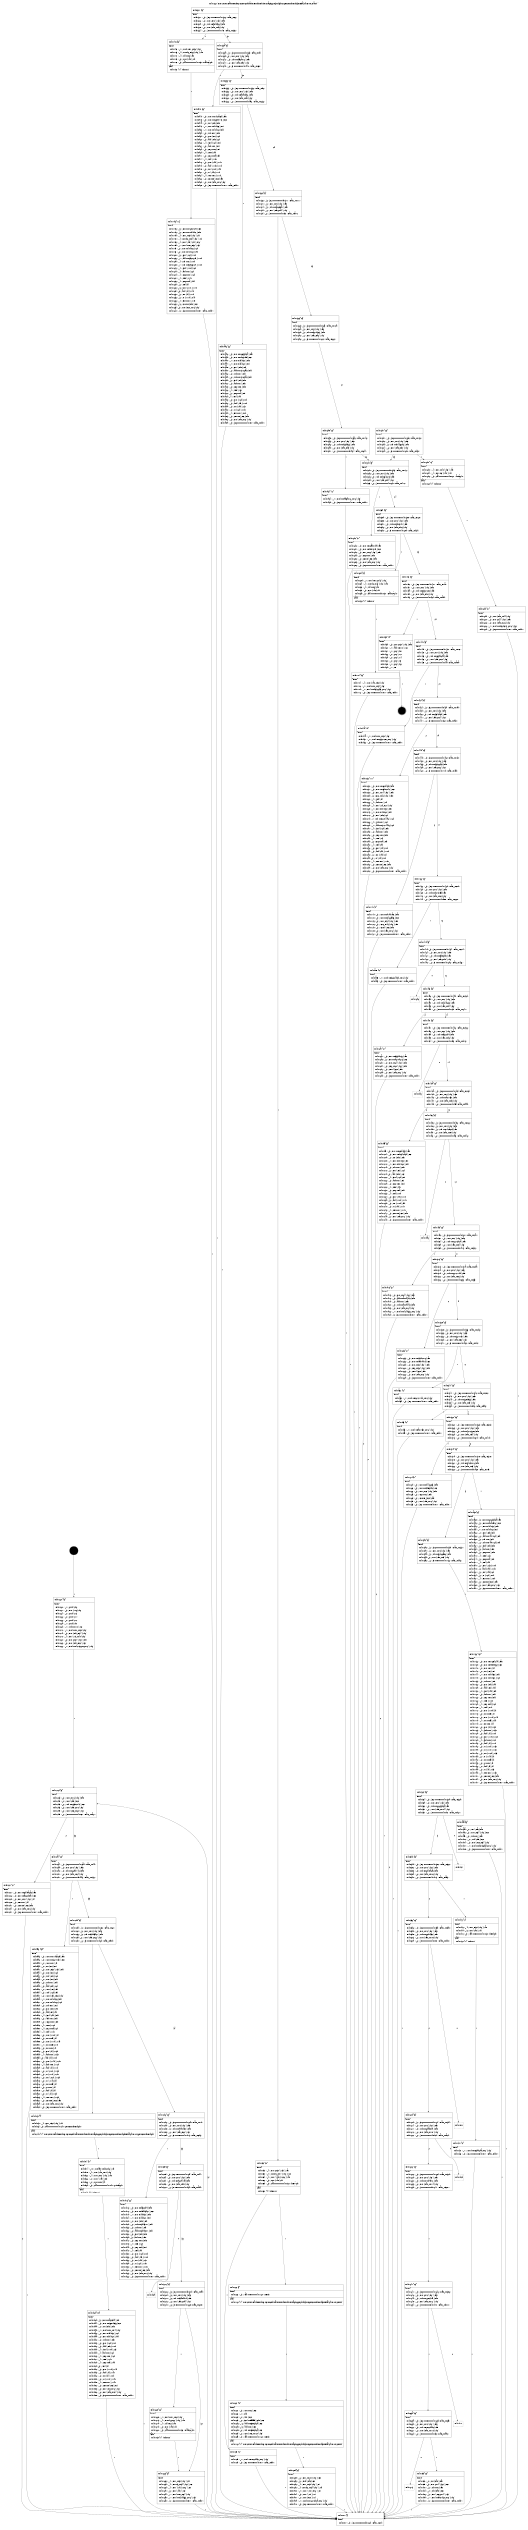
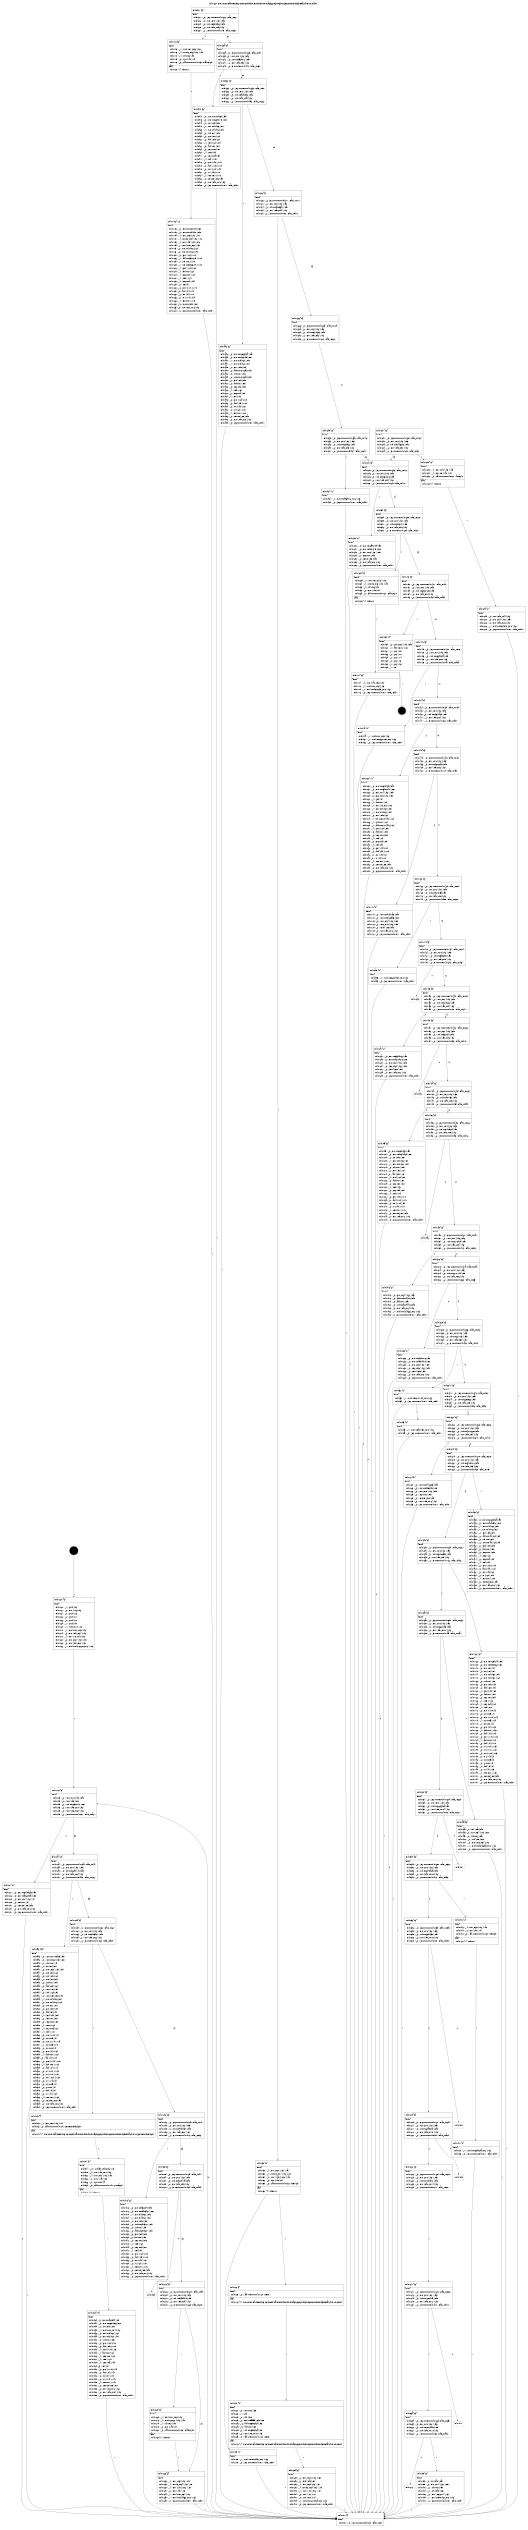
edge "0x401547 [25]" -> "0x401bf3 [12]": now "0x401a32 [12]" -> "0x401bf3 [12]"
node "0x4015ab [25]": added
